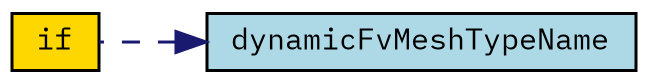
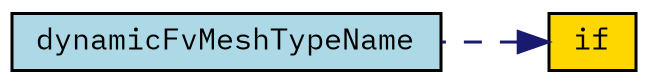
edge "if" -> "dynamicFvMeshTypeName": reversed
